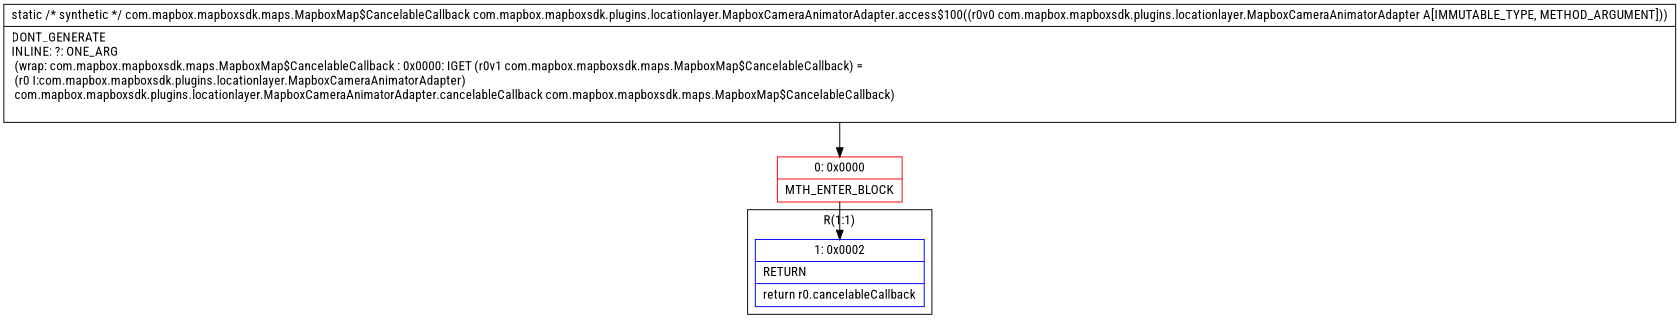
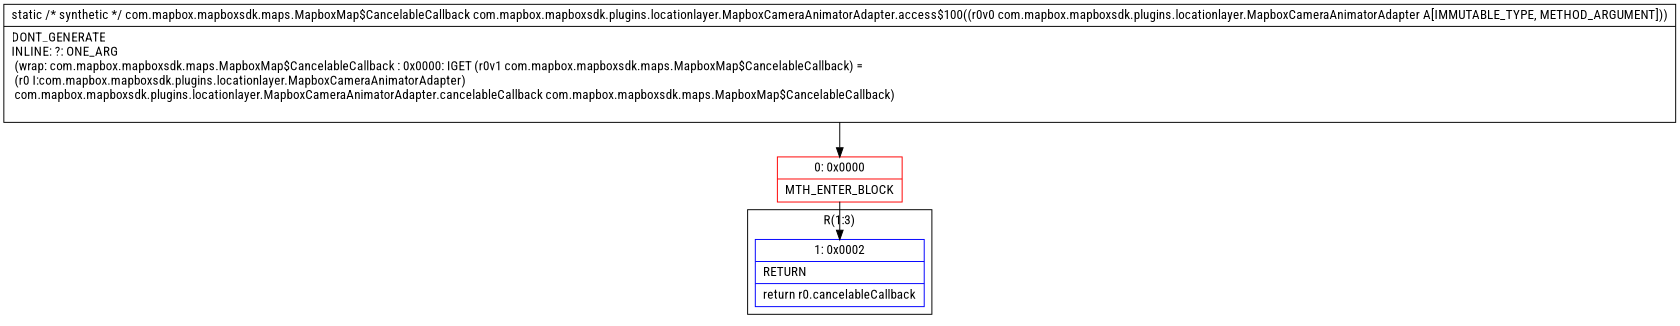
cluster "R(1:1)": label "R(1:1)" -> "R(1:3)"
